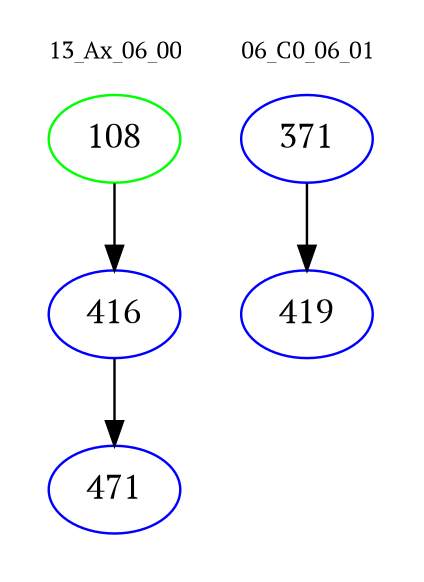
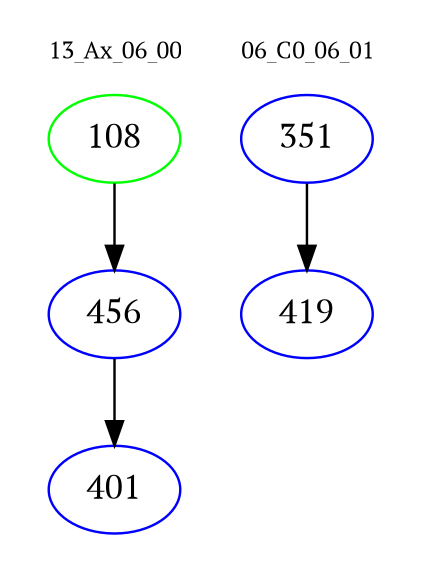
node "371": label "371" -> "351"
node "416": label "416" -> "456"
node "471": label "471" -> "401"
